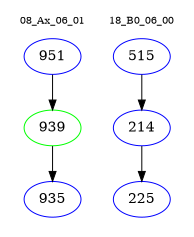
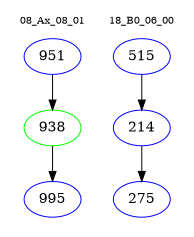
cluster "08_Ax_06_01": label "08_Ax_06_01" -> "08_Ax_08_01"
node "939": label "939" -> "938"
node "935": label "935" -> "995"
node "225": label "225" -> "275"
